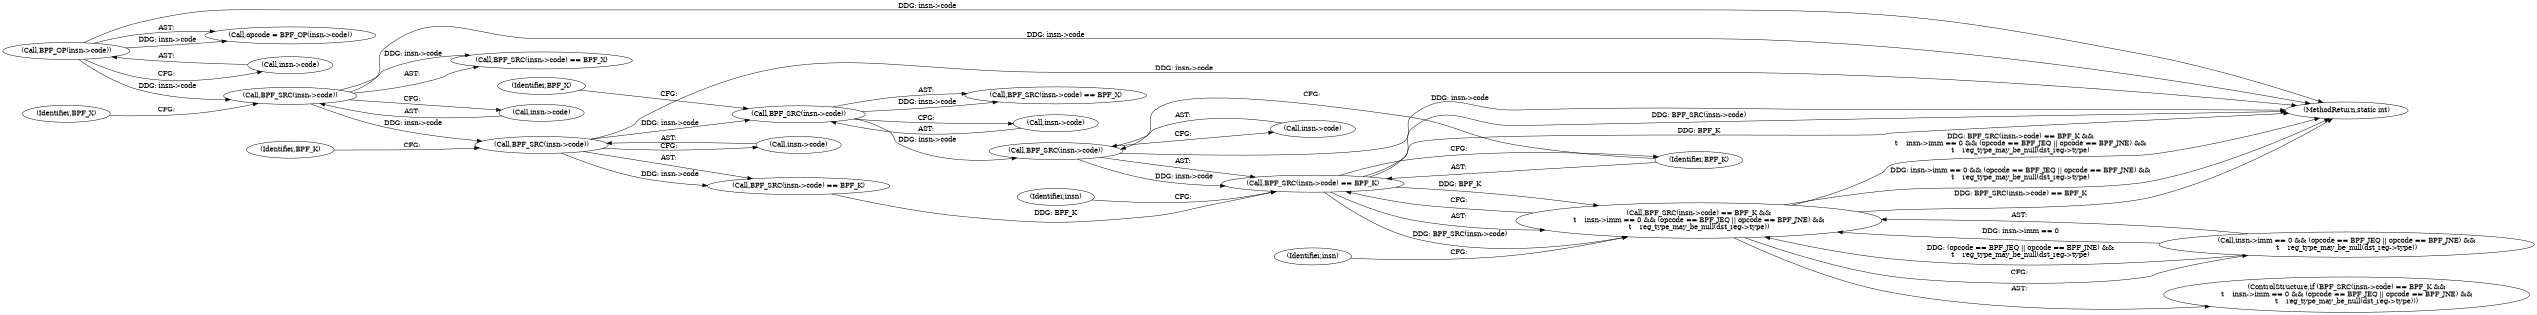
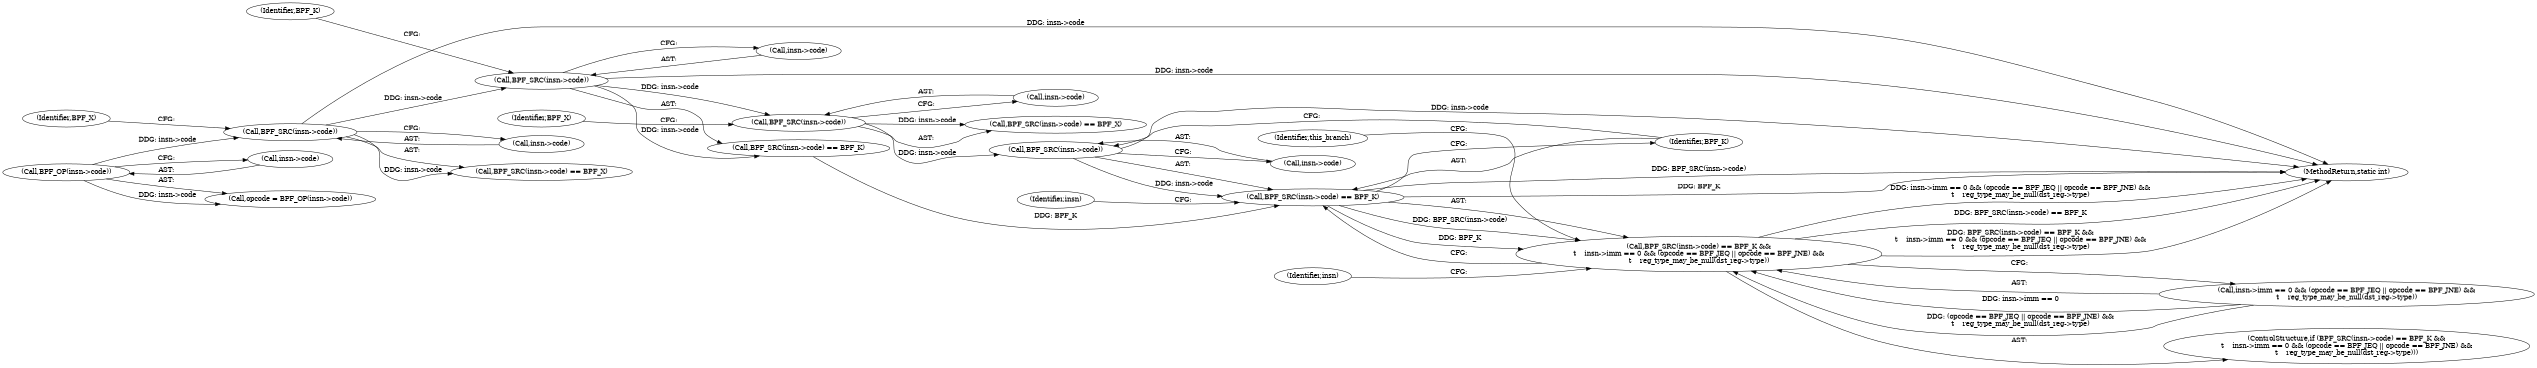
edge "(Call,BPF_OP(insn->code))" -> "(MethodReturn,static int)": removed, label "DDG: insn->code"
node "(Identifier,this_branch)": added
